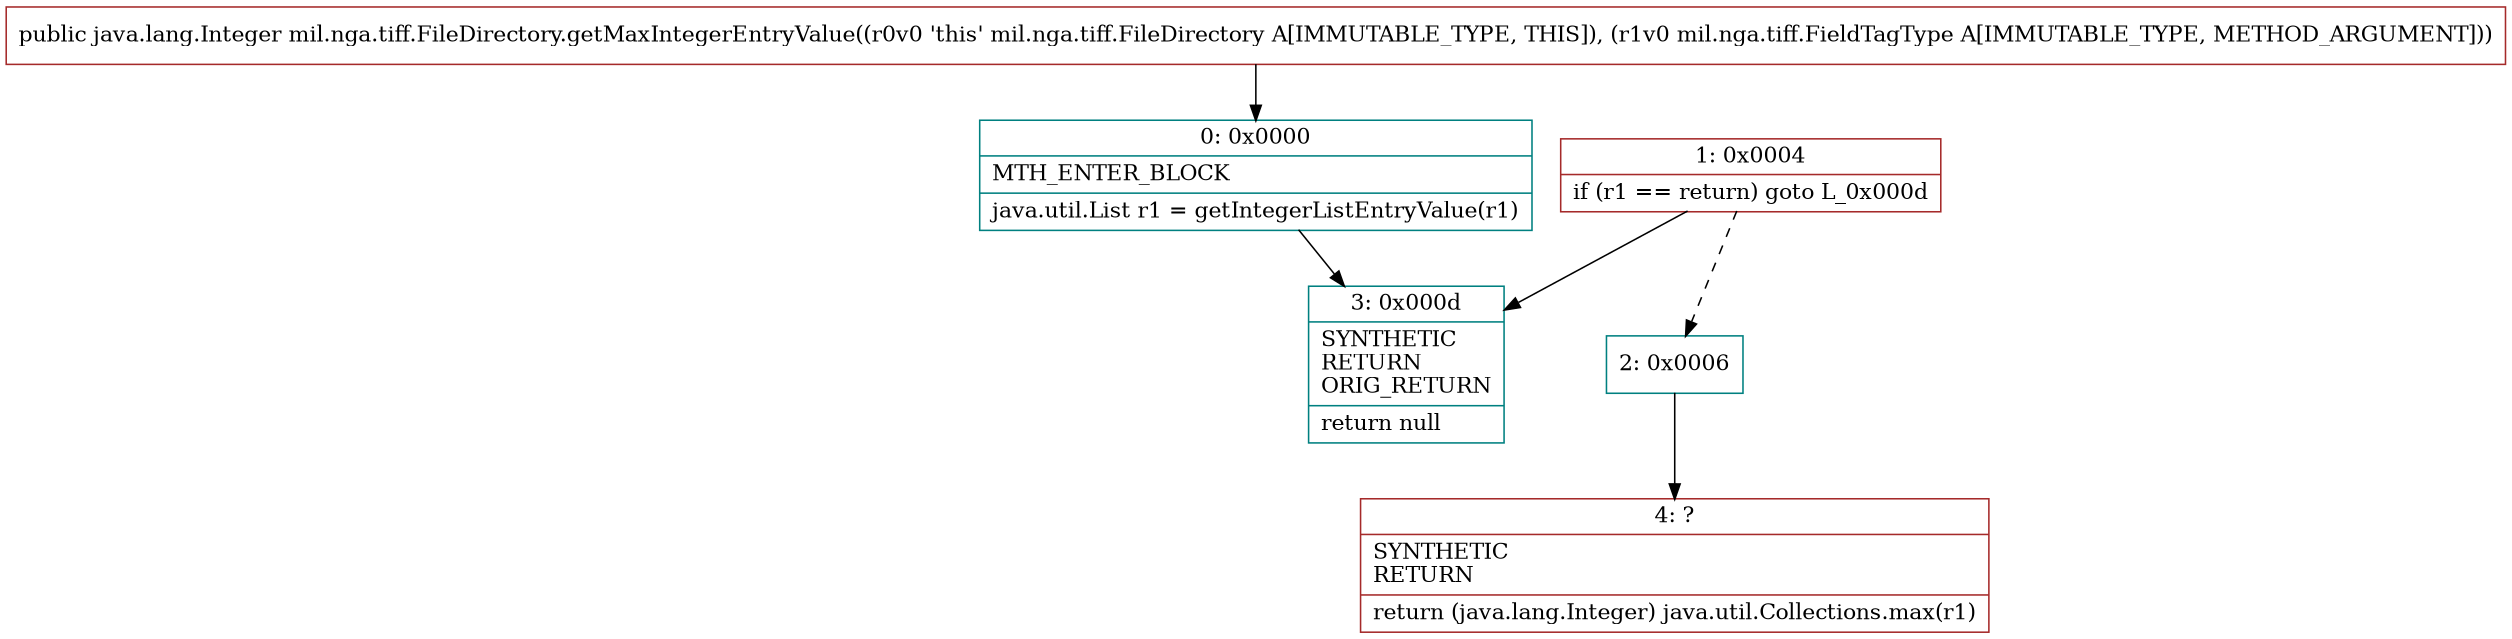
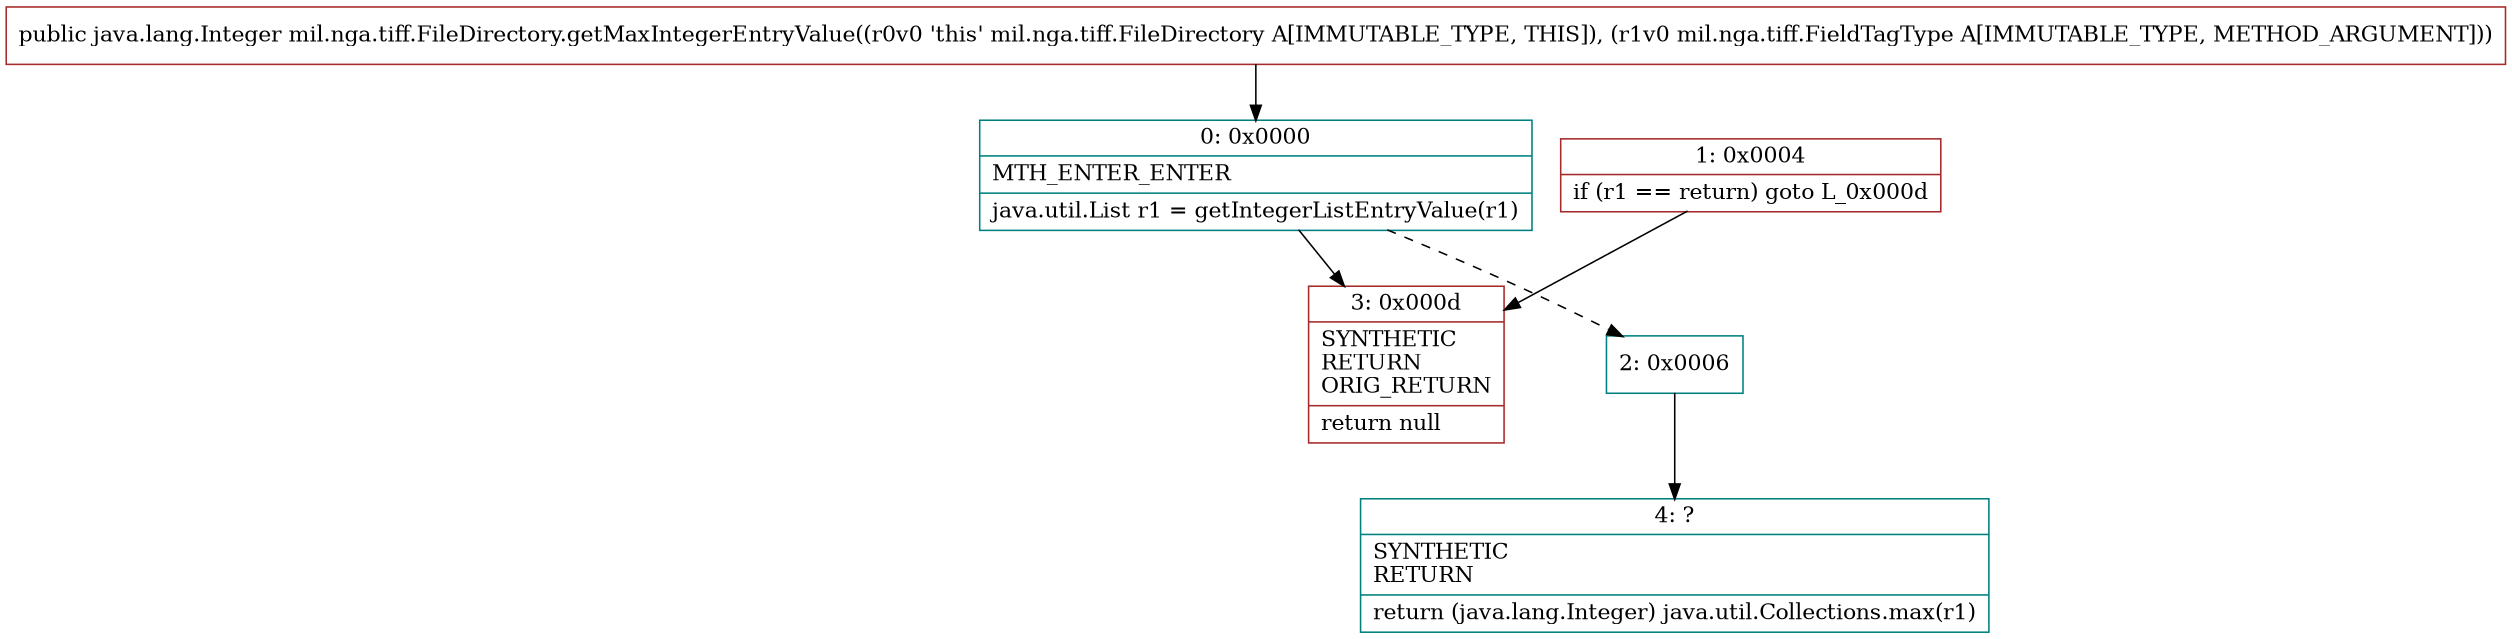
node "0: 0x0000": text "MTH_ENTER_BLOCK" -> "MTH_ENTER_ENTER"
edge "1: 0x0004" -> "2: 0x0006": now "0: 0x0000" -> "2: 0x0006"
node "3: 0x000d": color teal -> brown
node "4: ?": color brown -> teal
